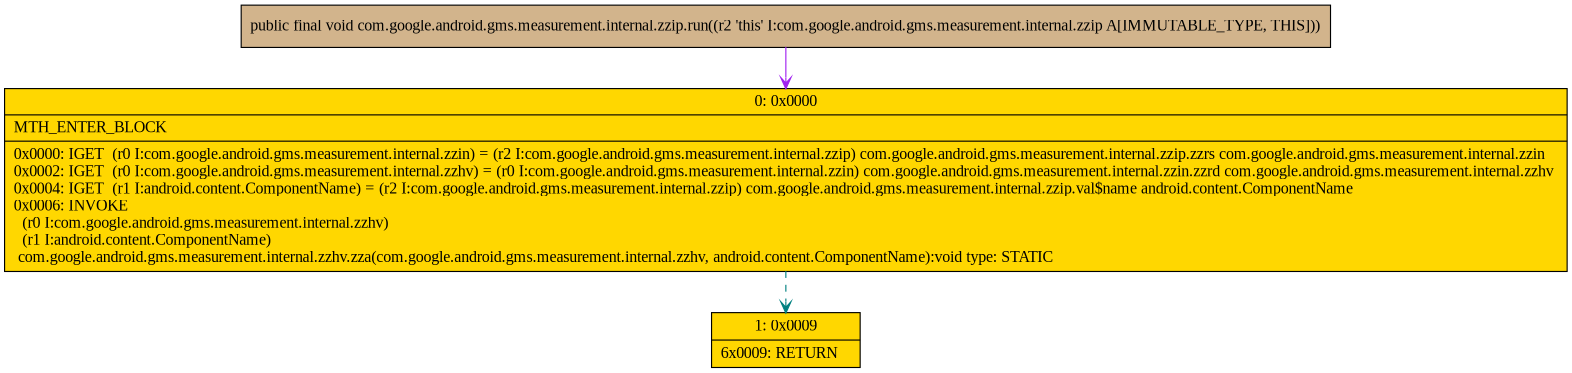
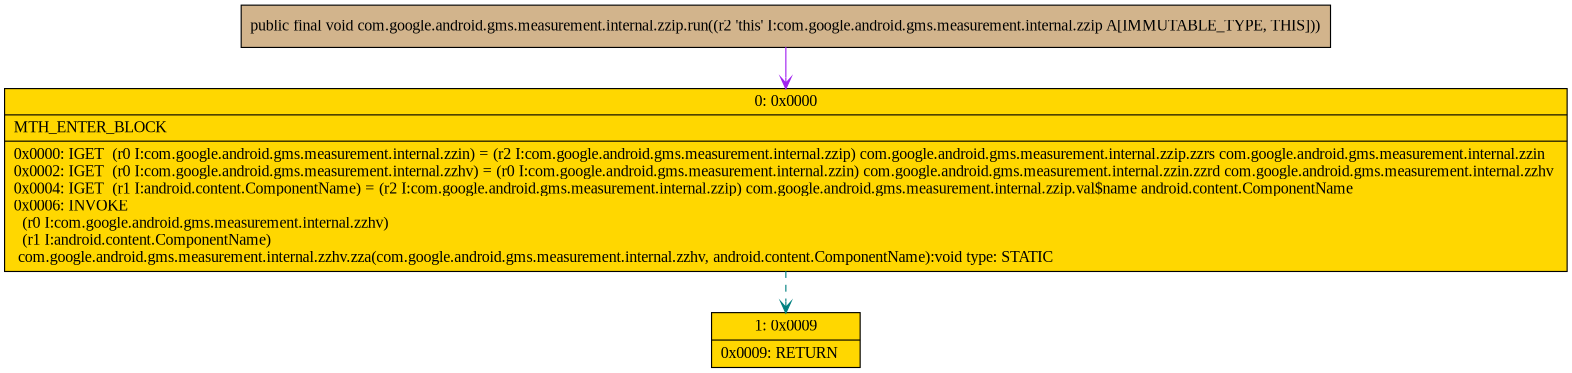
node "1: 0x0009": text "6x0009: RETURN" -> "0x0009: RETURN"
